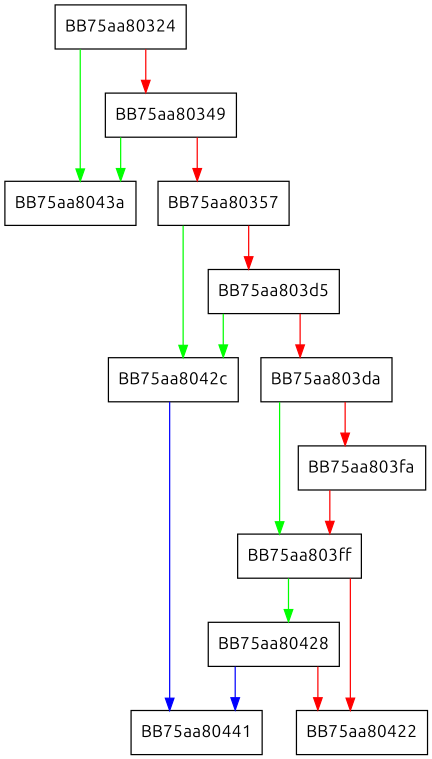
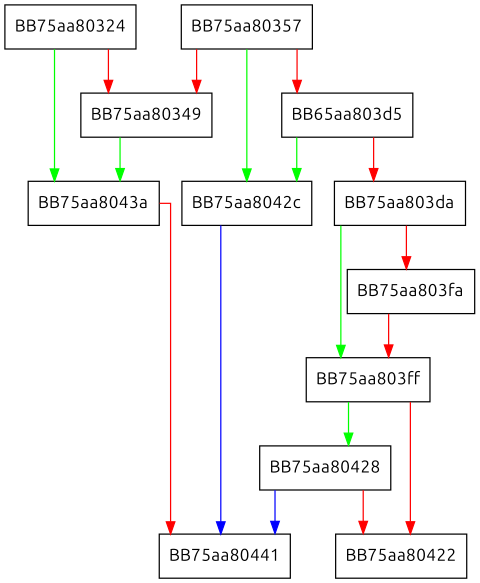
edge "BB75aa80349" -> "BB75aa80357": reversed
node "BB75aa803d5": label "BB75aa803d5" -> "BB65aa803d5"
edge "BB75aa8043a" -> "BB75aa80441": added
